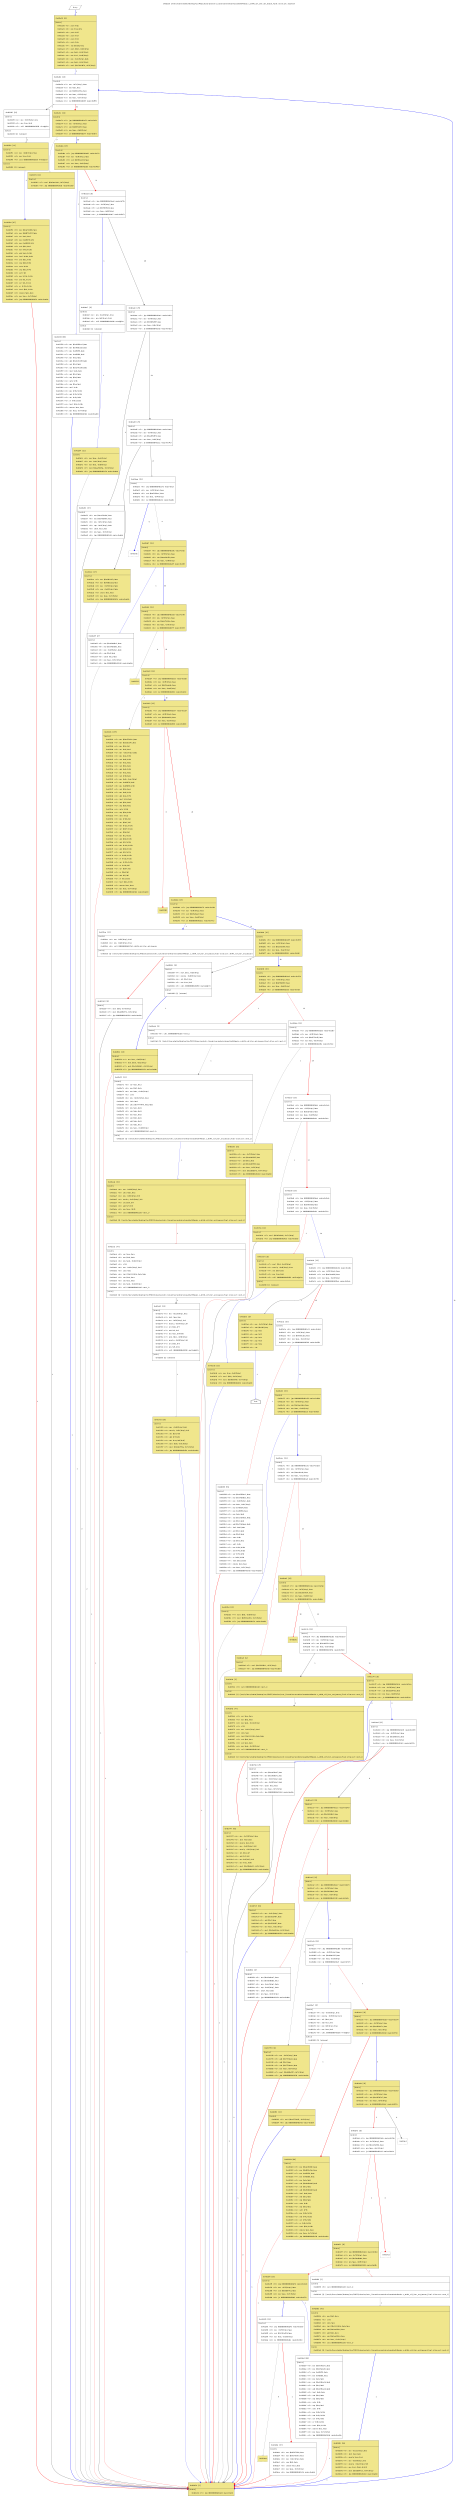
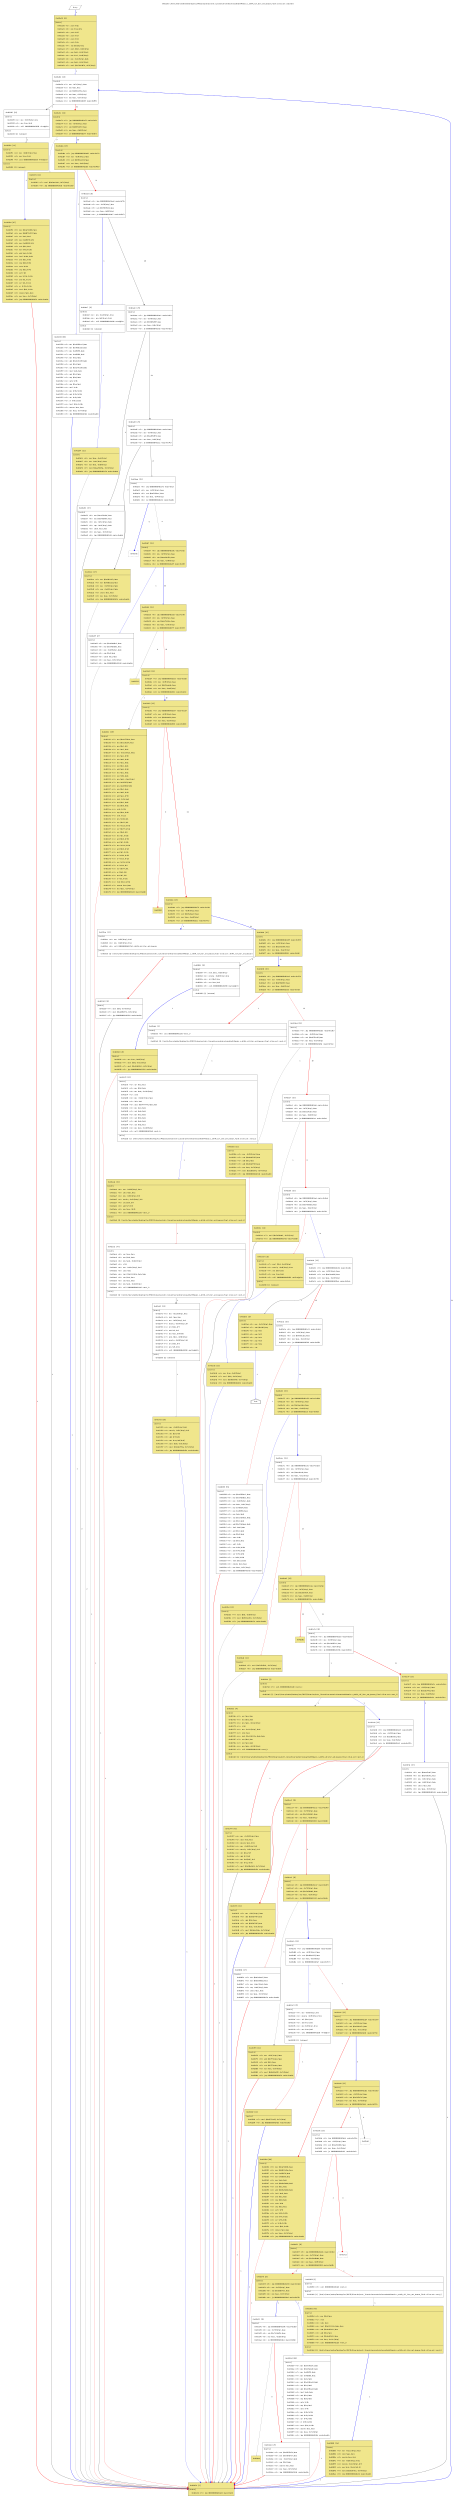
edge "0x401c97 [25]" -> "0x401cb0 [25]": now "0x401f66 [5]" -> "0x401cb0 [25]"
